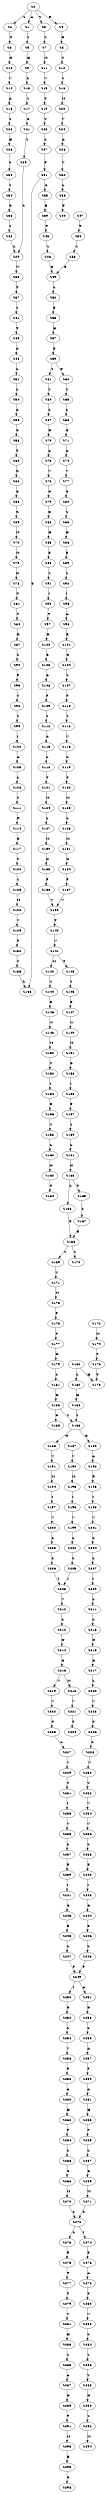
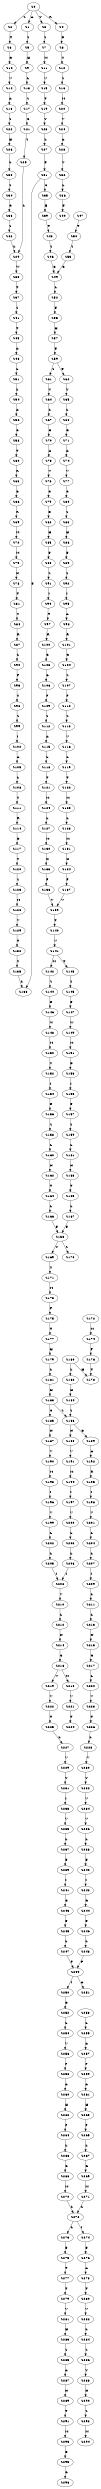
edge "S163" -> "S166": now "S164" -> "S166"
edge "S185" -> "S187": added, label "N"
edge "S251" -> "S253": removed, label "D"
